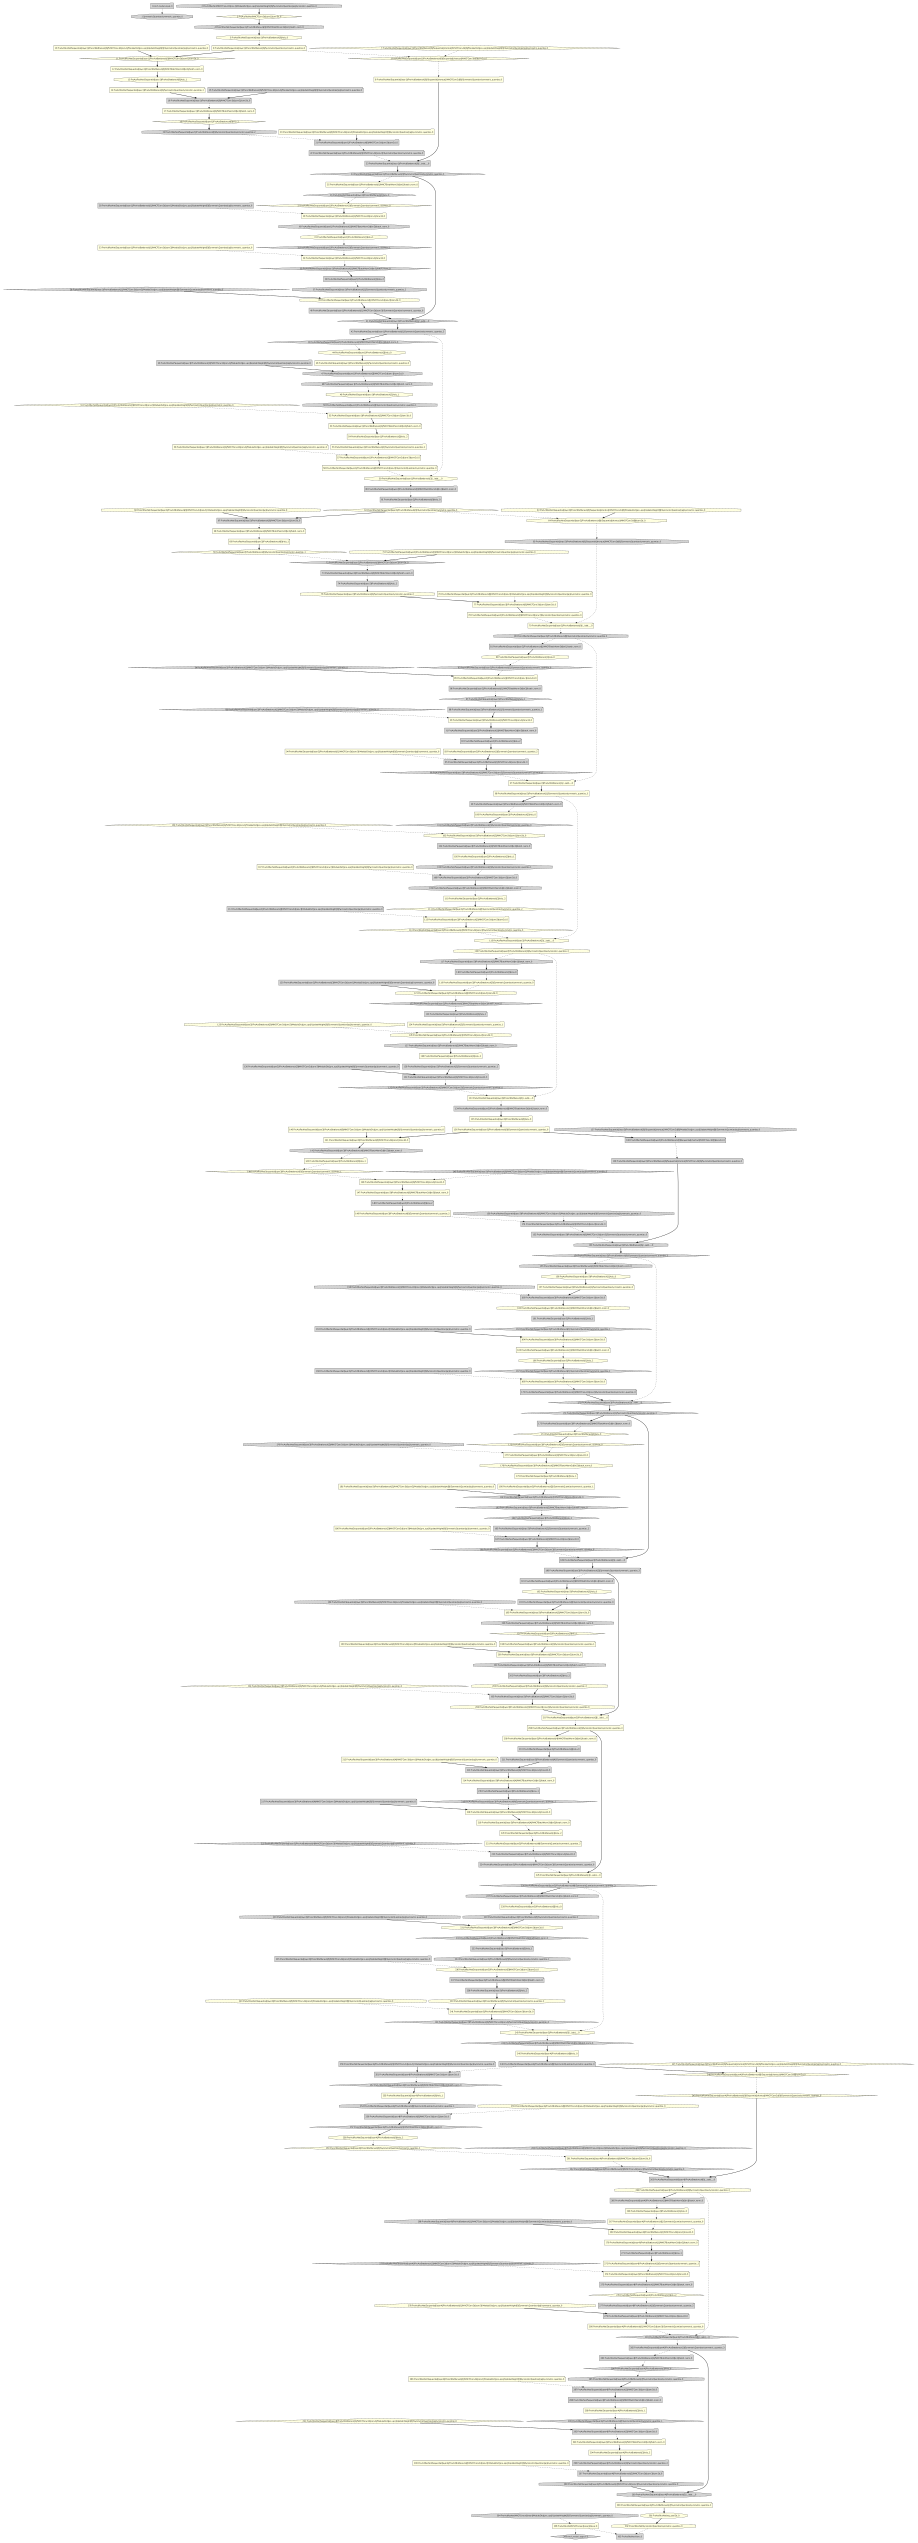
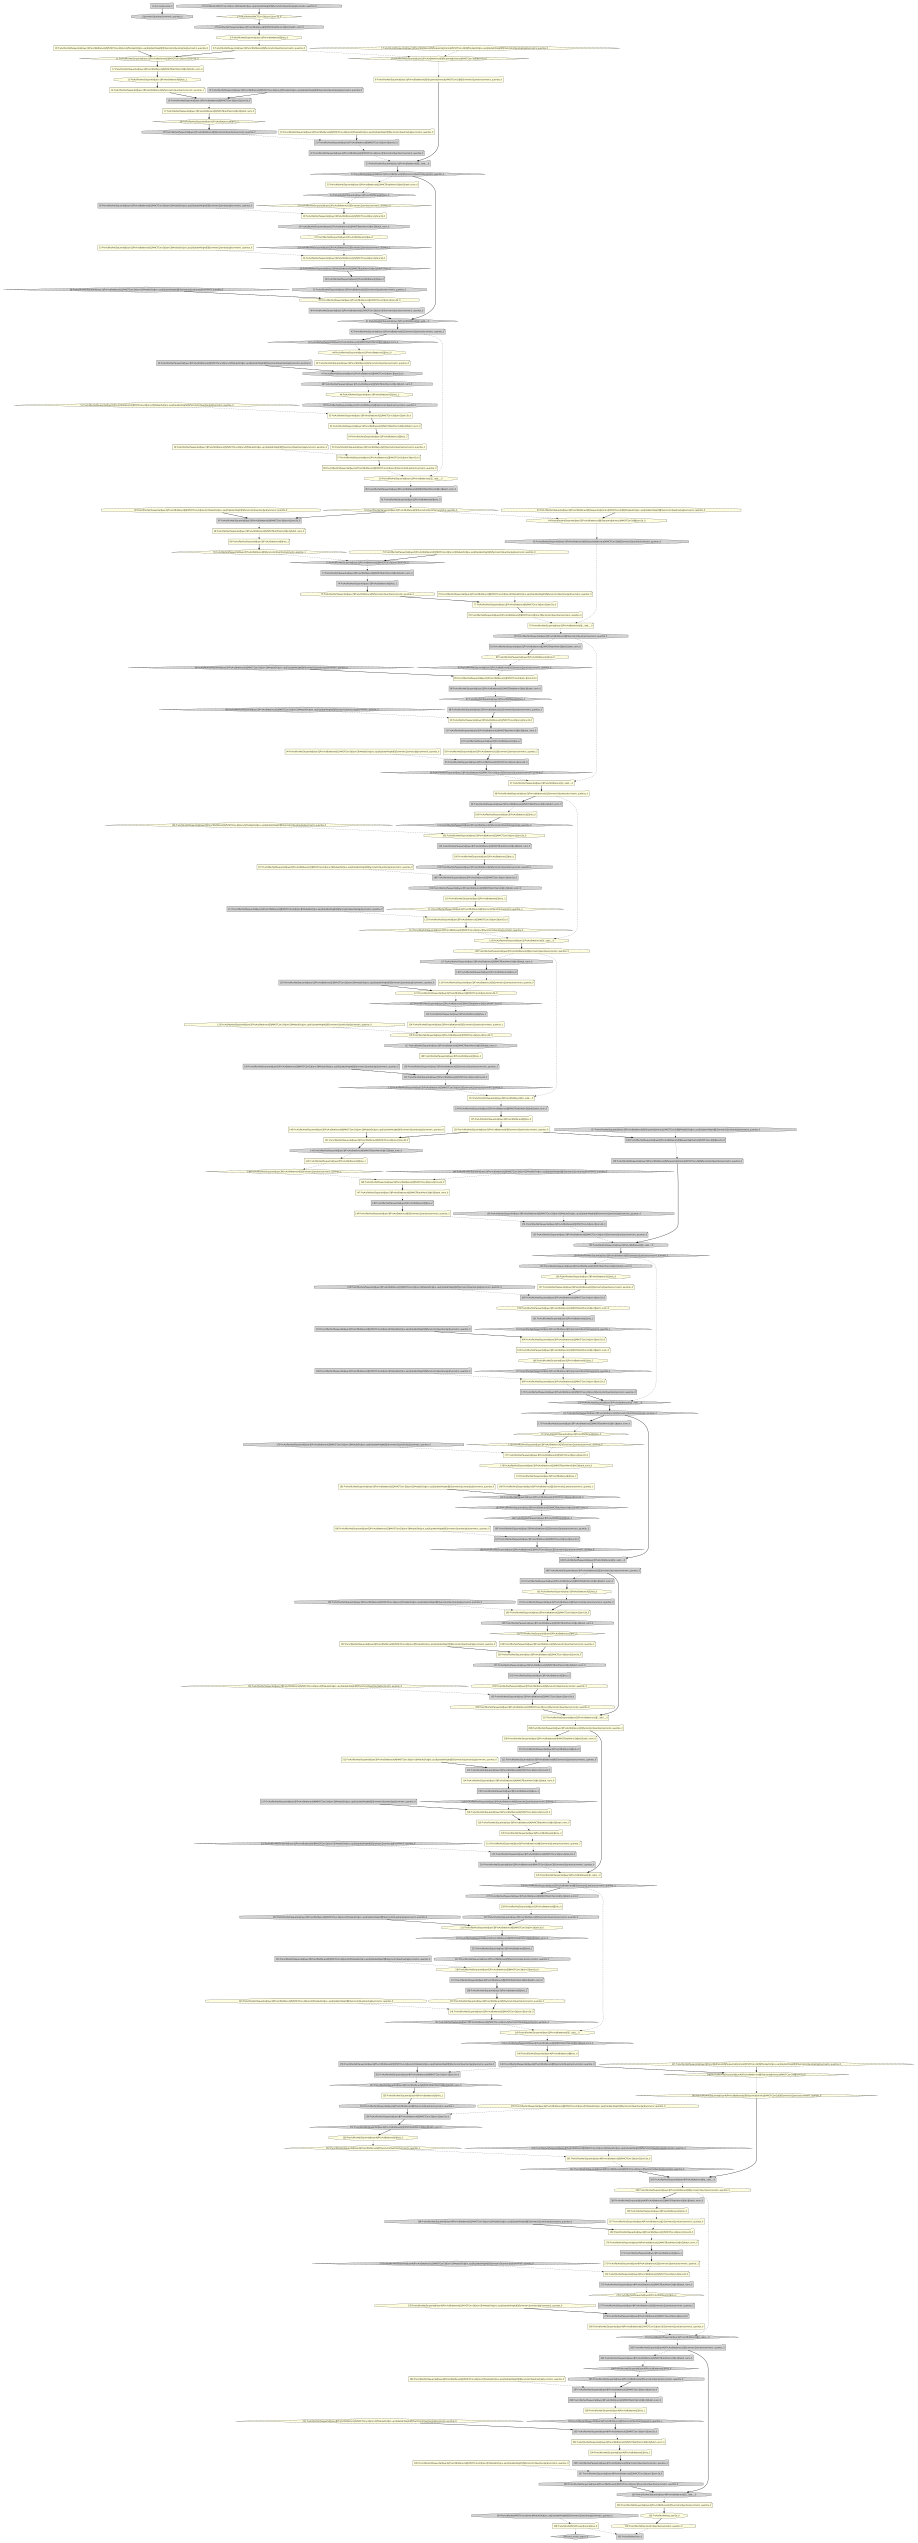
edge "0 /nncf_model_input_0" -> "1 SymmetricQuantizer/symmetric_quantize_0": style dashed -> bold
